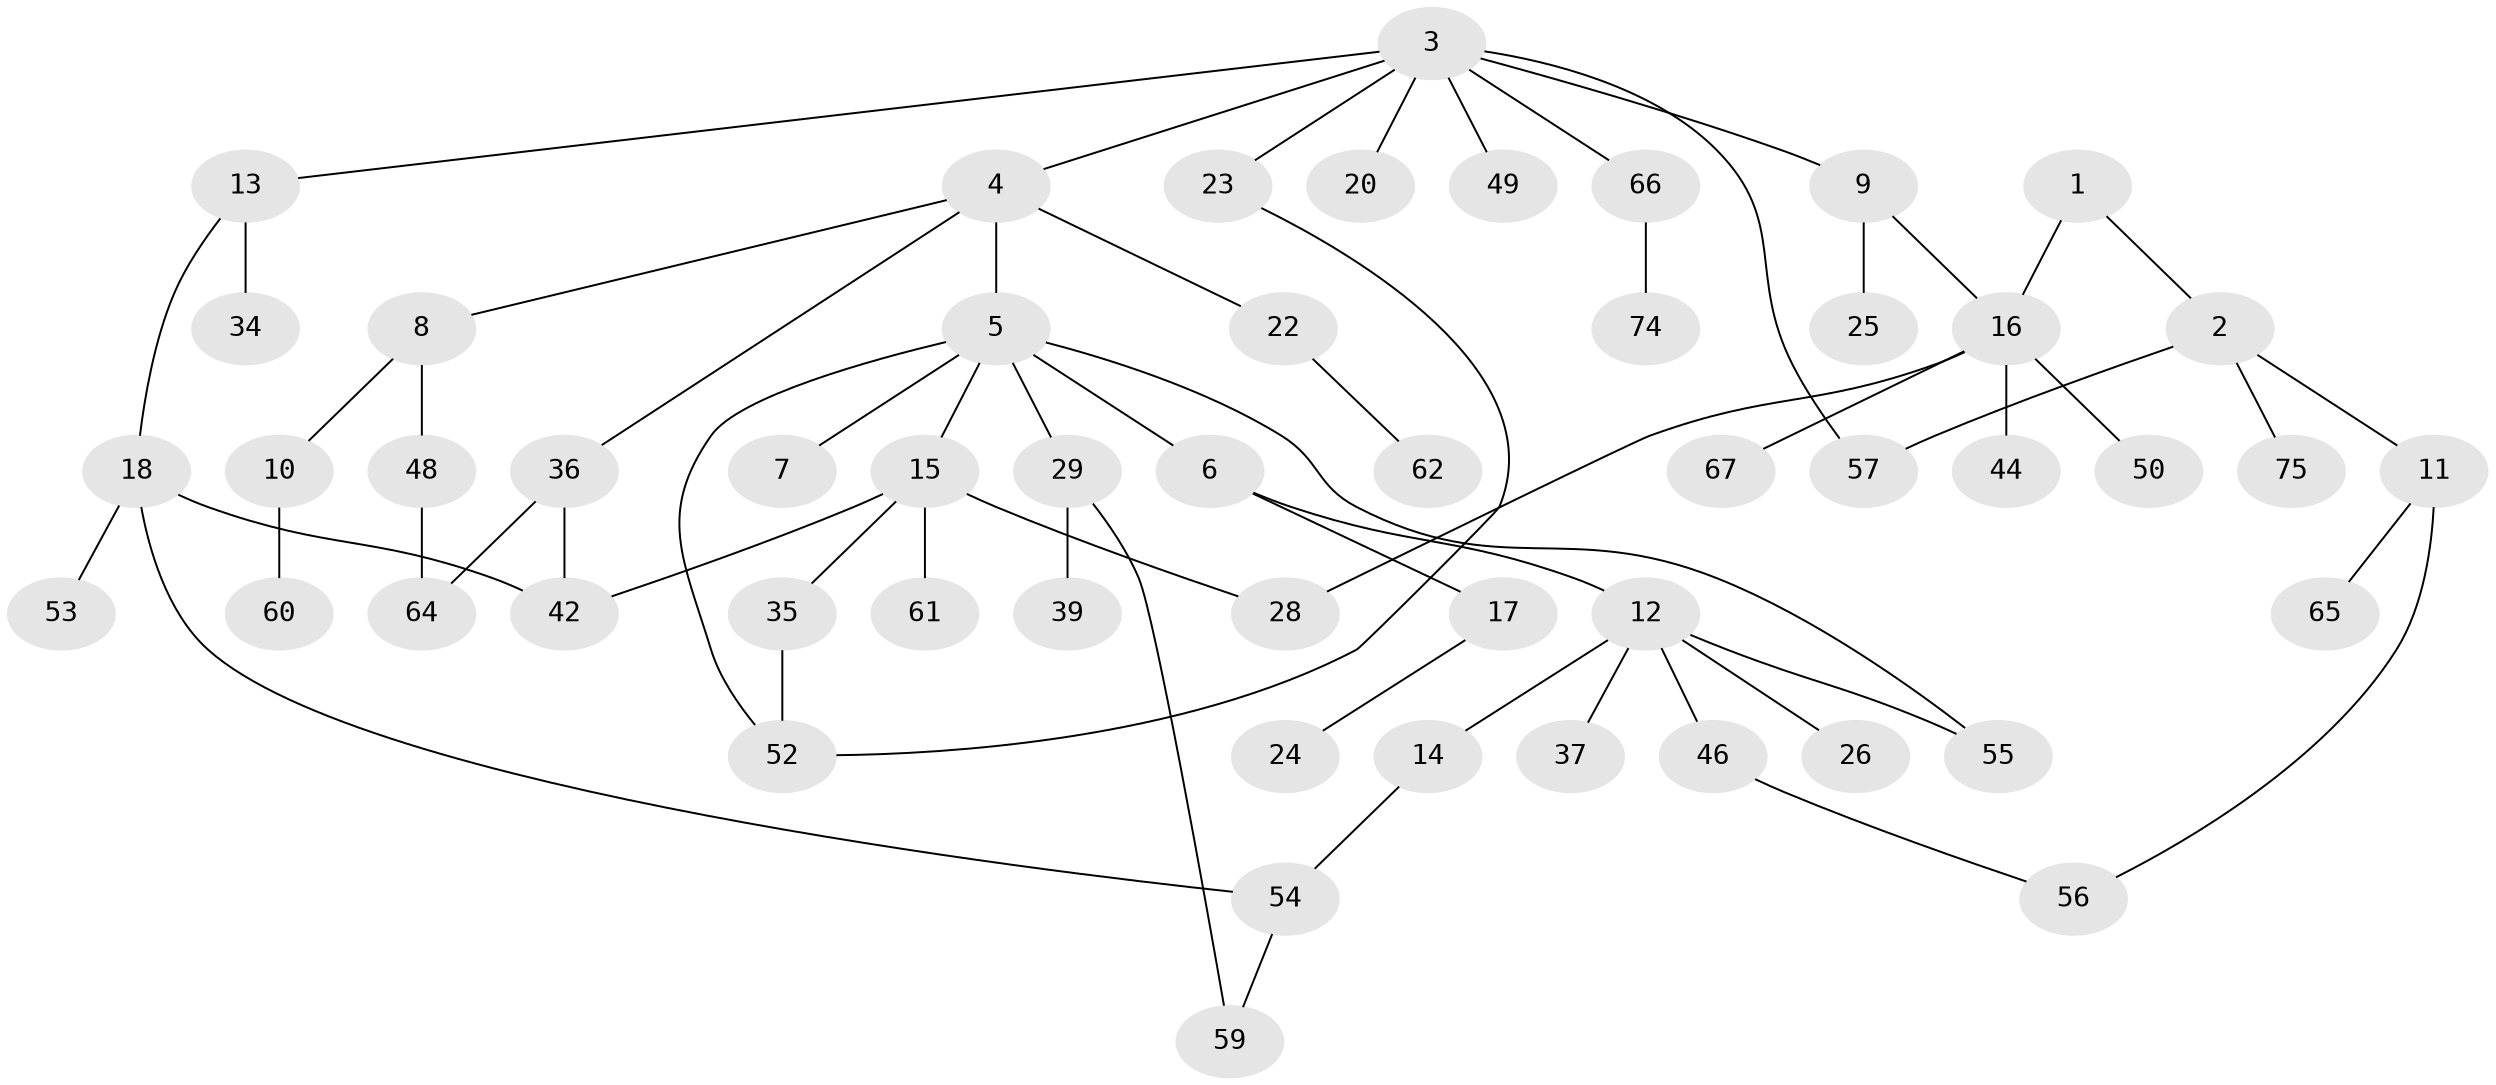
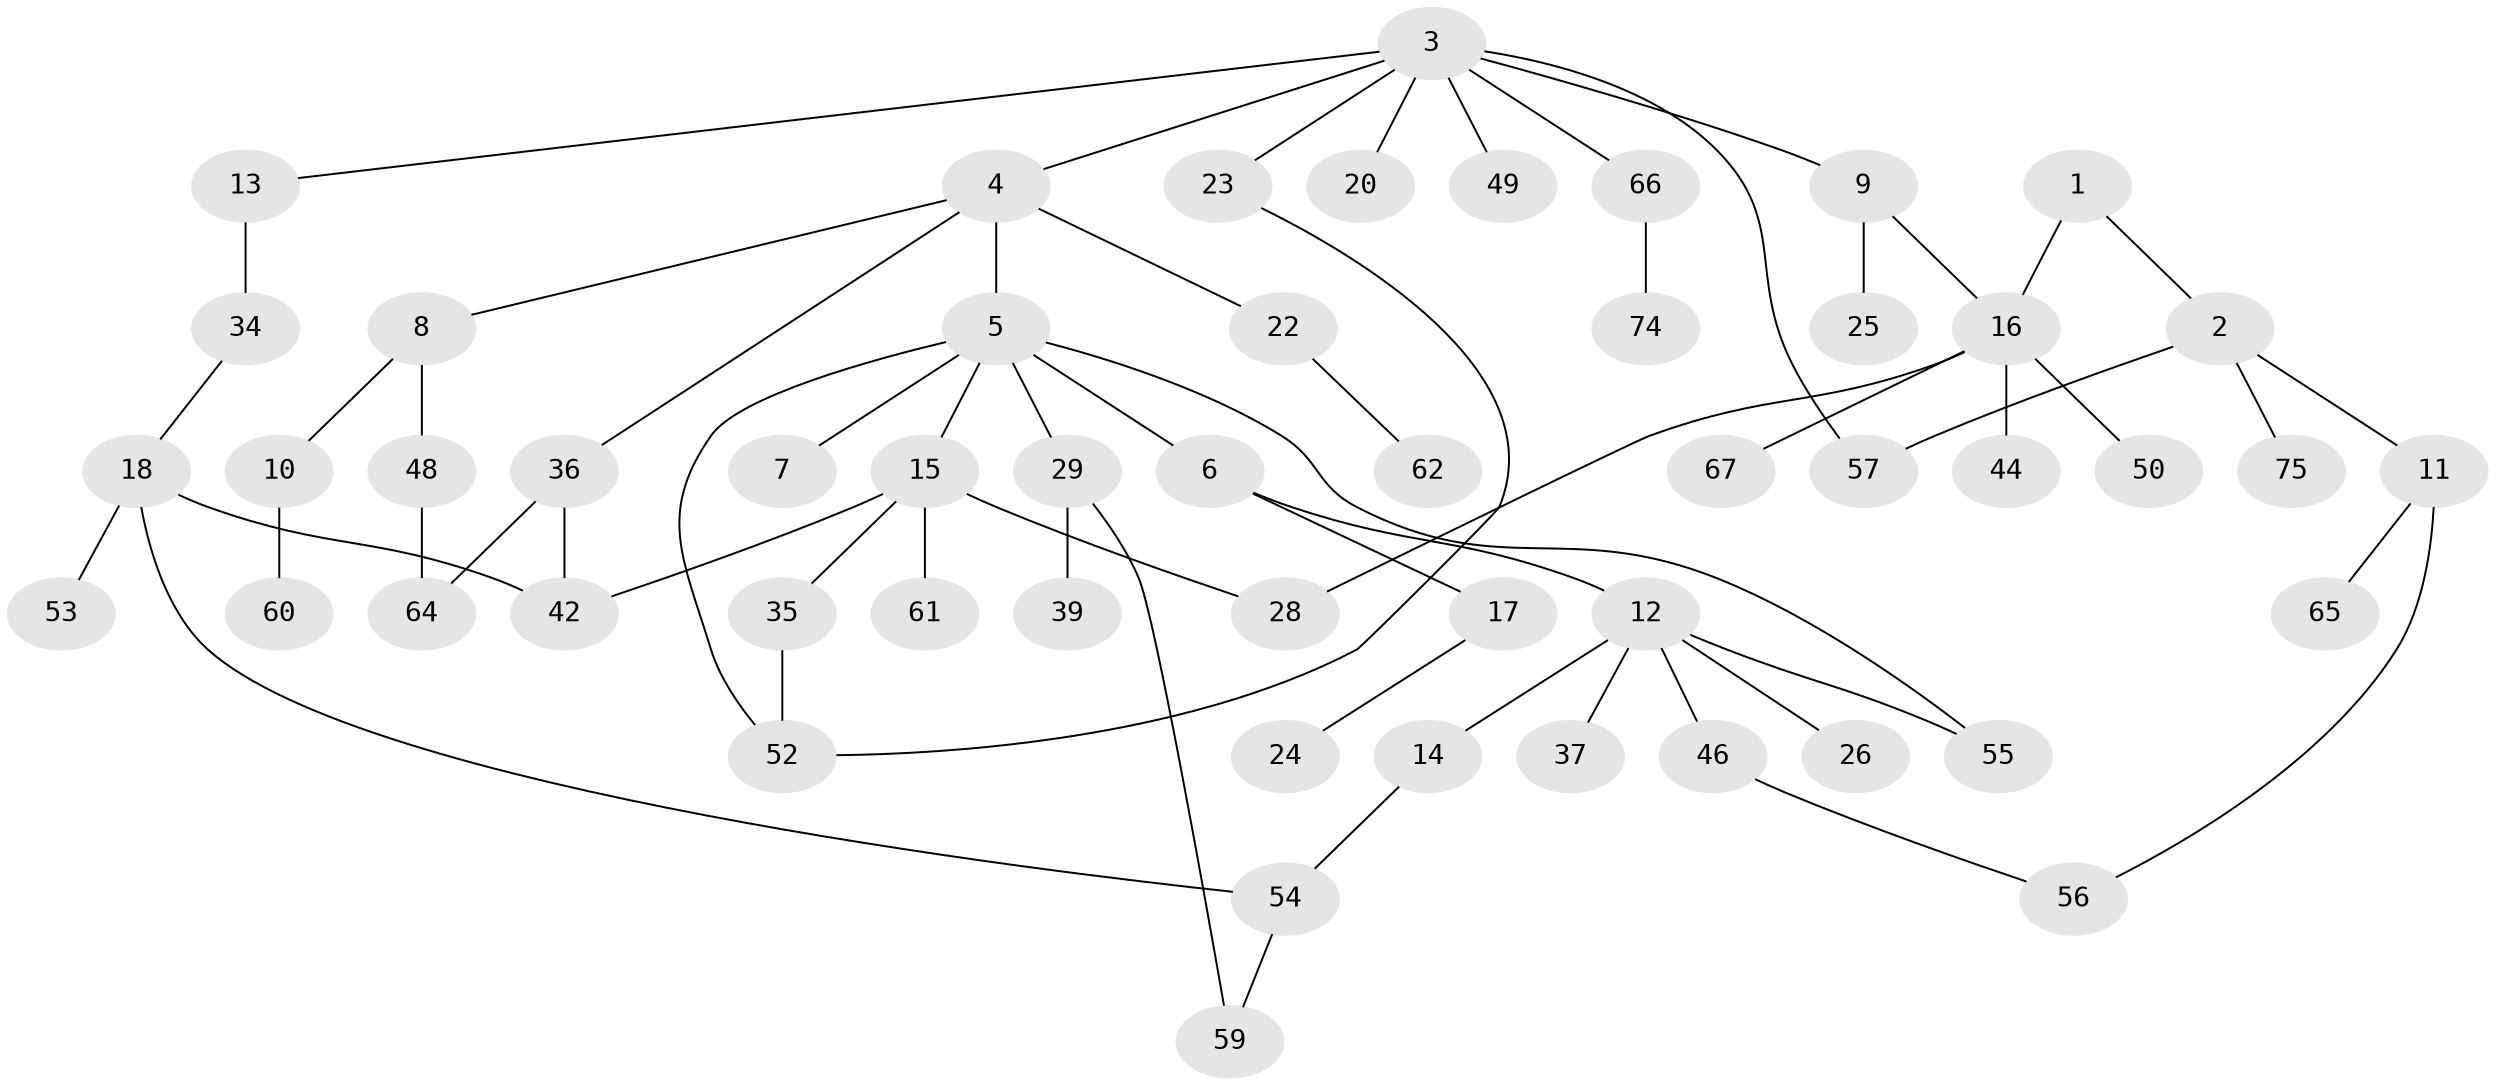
edge "13" -- "18": now "34" -- "18"
